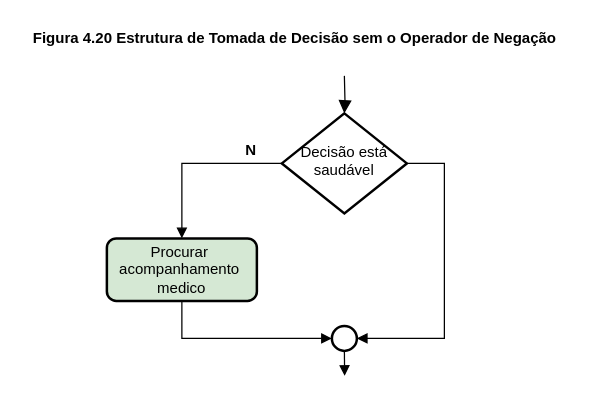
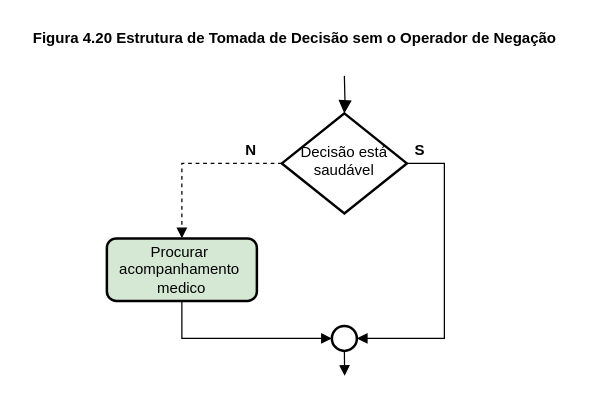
node "S": added
edge "Decisão está saudável" -> "Procurar acompanhamento medico": style solid -> dashed
